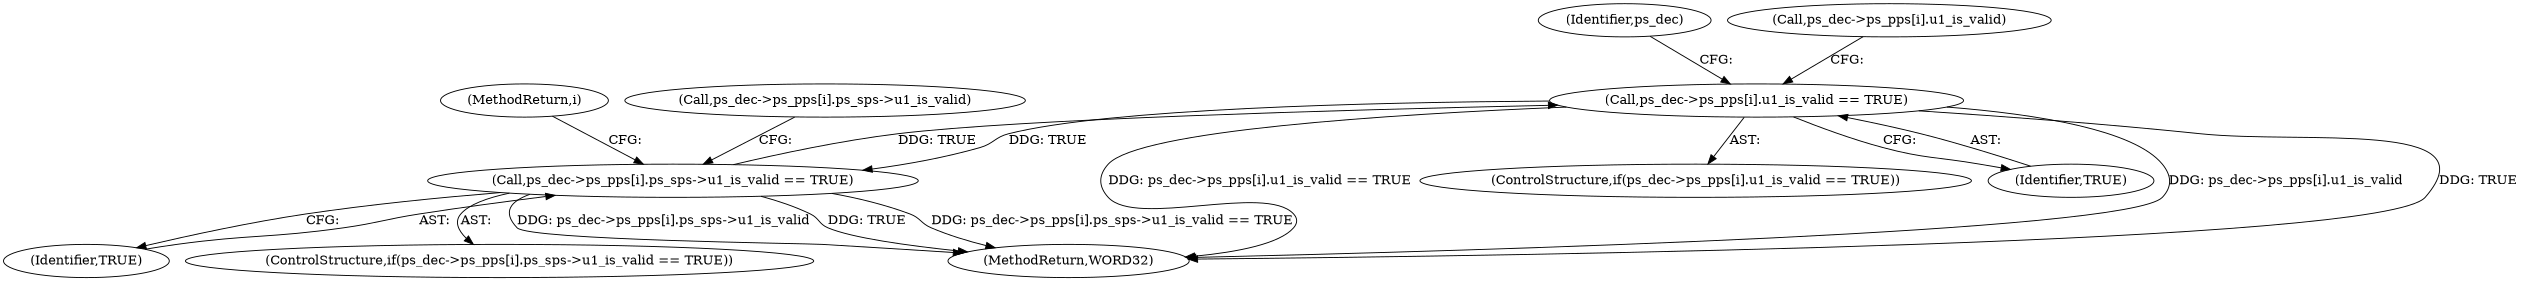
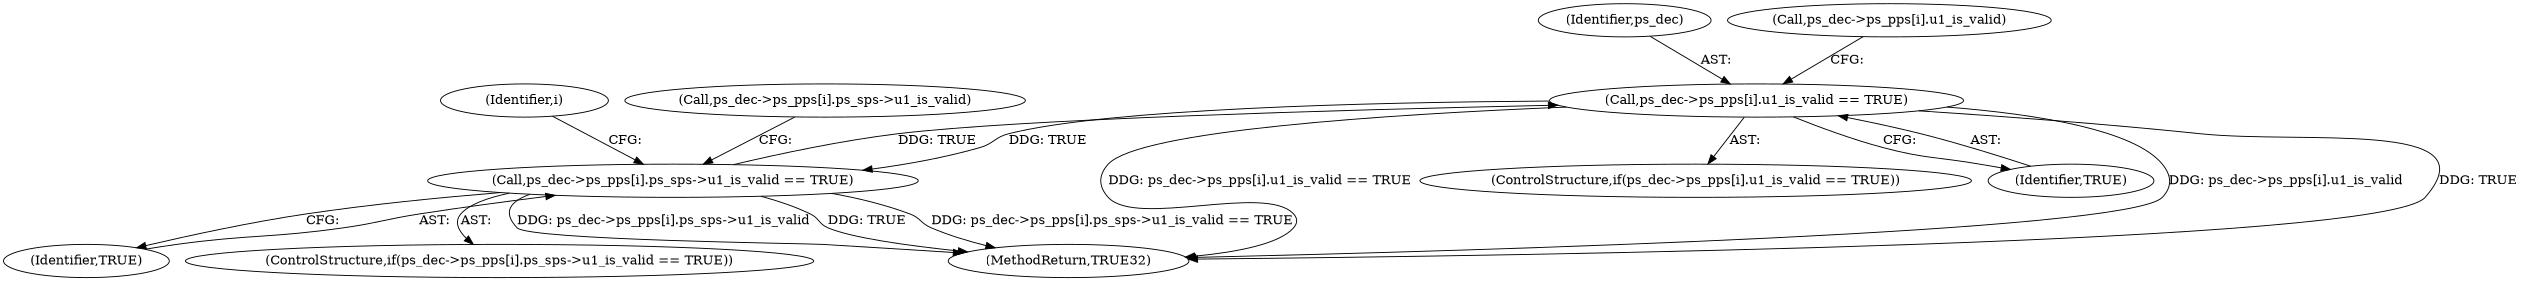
edge "(Identifier,ps_dec)" -> "(Call,ps_dec->ps_pps[i].u1_is_valid == TRUE)": label "CFG: " -> "AST: "
node "(MethodReturn,i)": label "(MethodReturn,i)" -> "(Identifier,i)"
node "(MethodReturn,WORD32)": label "(MethodReturn,WORD32)" -> "(MethodReturn,TRUE32)"
